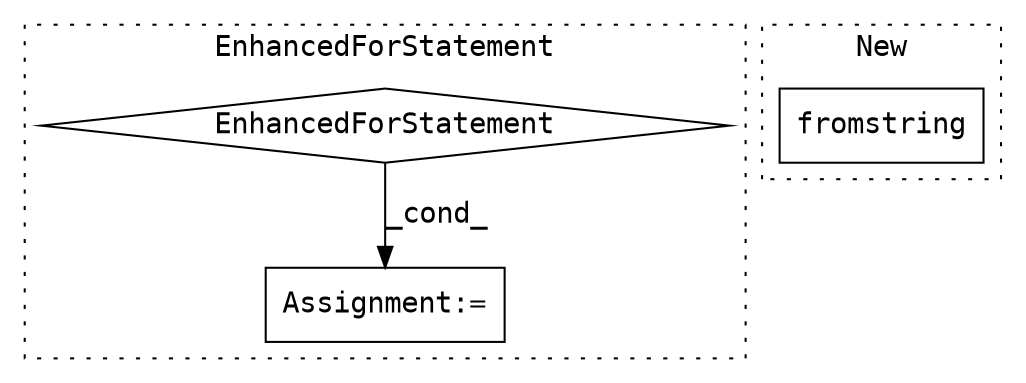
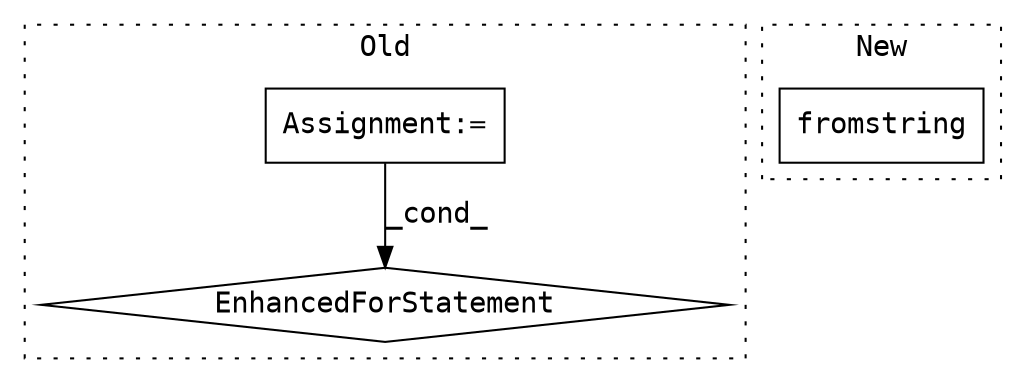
cluster "EnhancedForStatement": label "EnhancedForStatement" -> "Old"
edge "EnhancedForStatement" -> "Assignment:=": reversed
